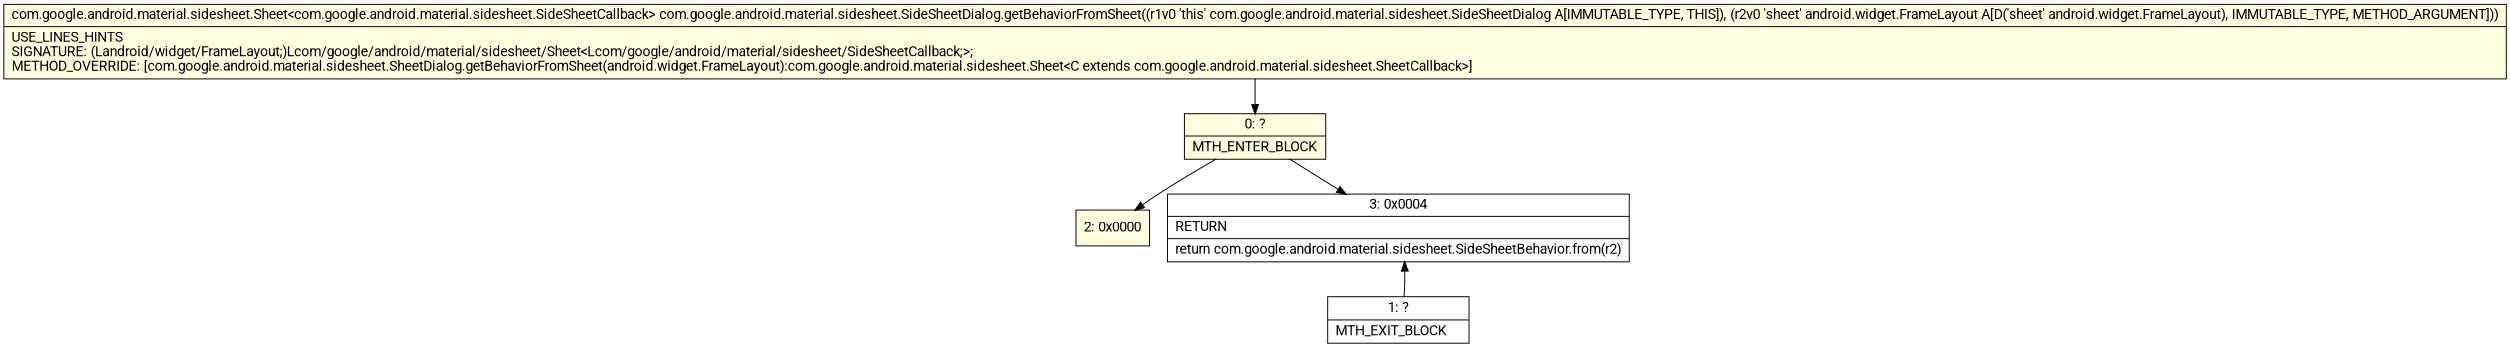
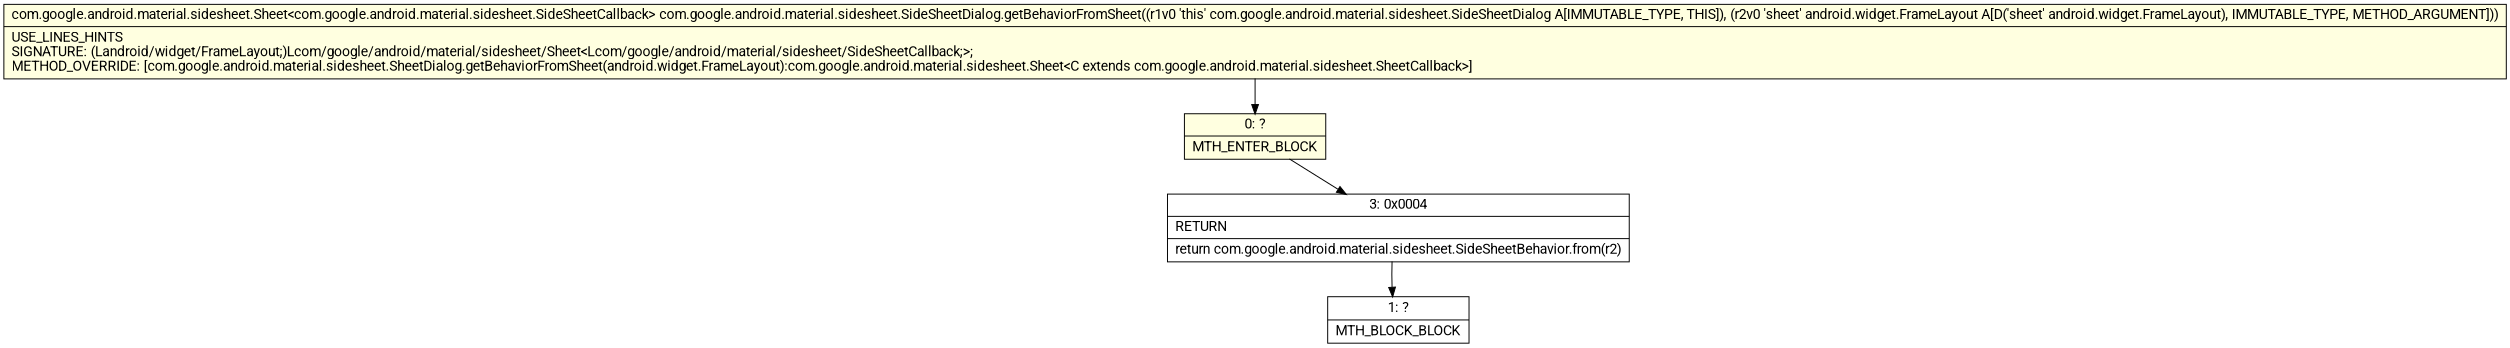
node "2: 0x0000": removed
edge "1: ?" -> "3: 0x0004": reversed
node "1: ?": text "MTH_EXIT_BLOCK" -> "MTH_BLOCK_BLOCK"
